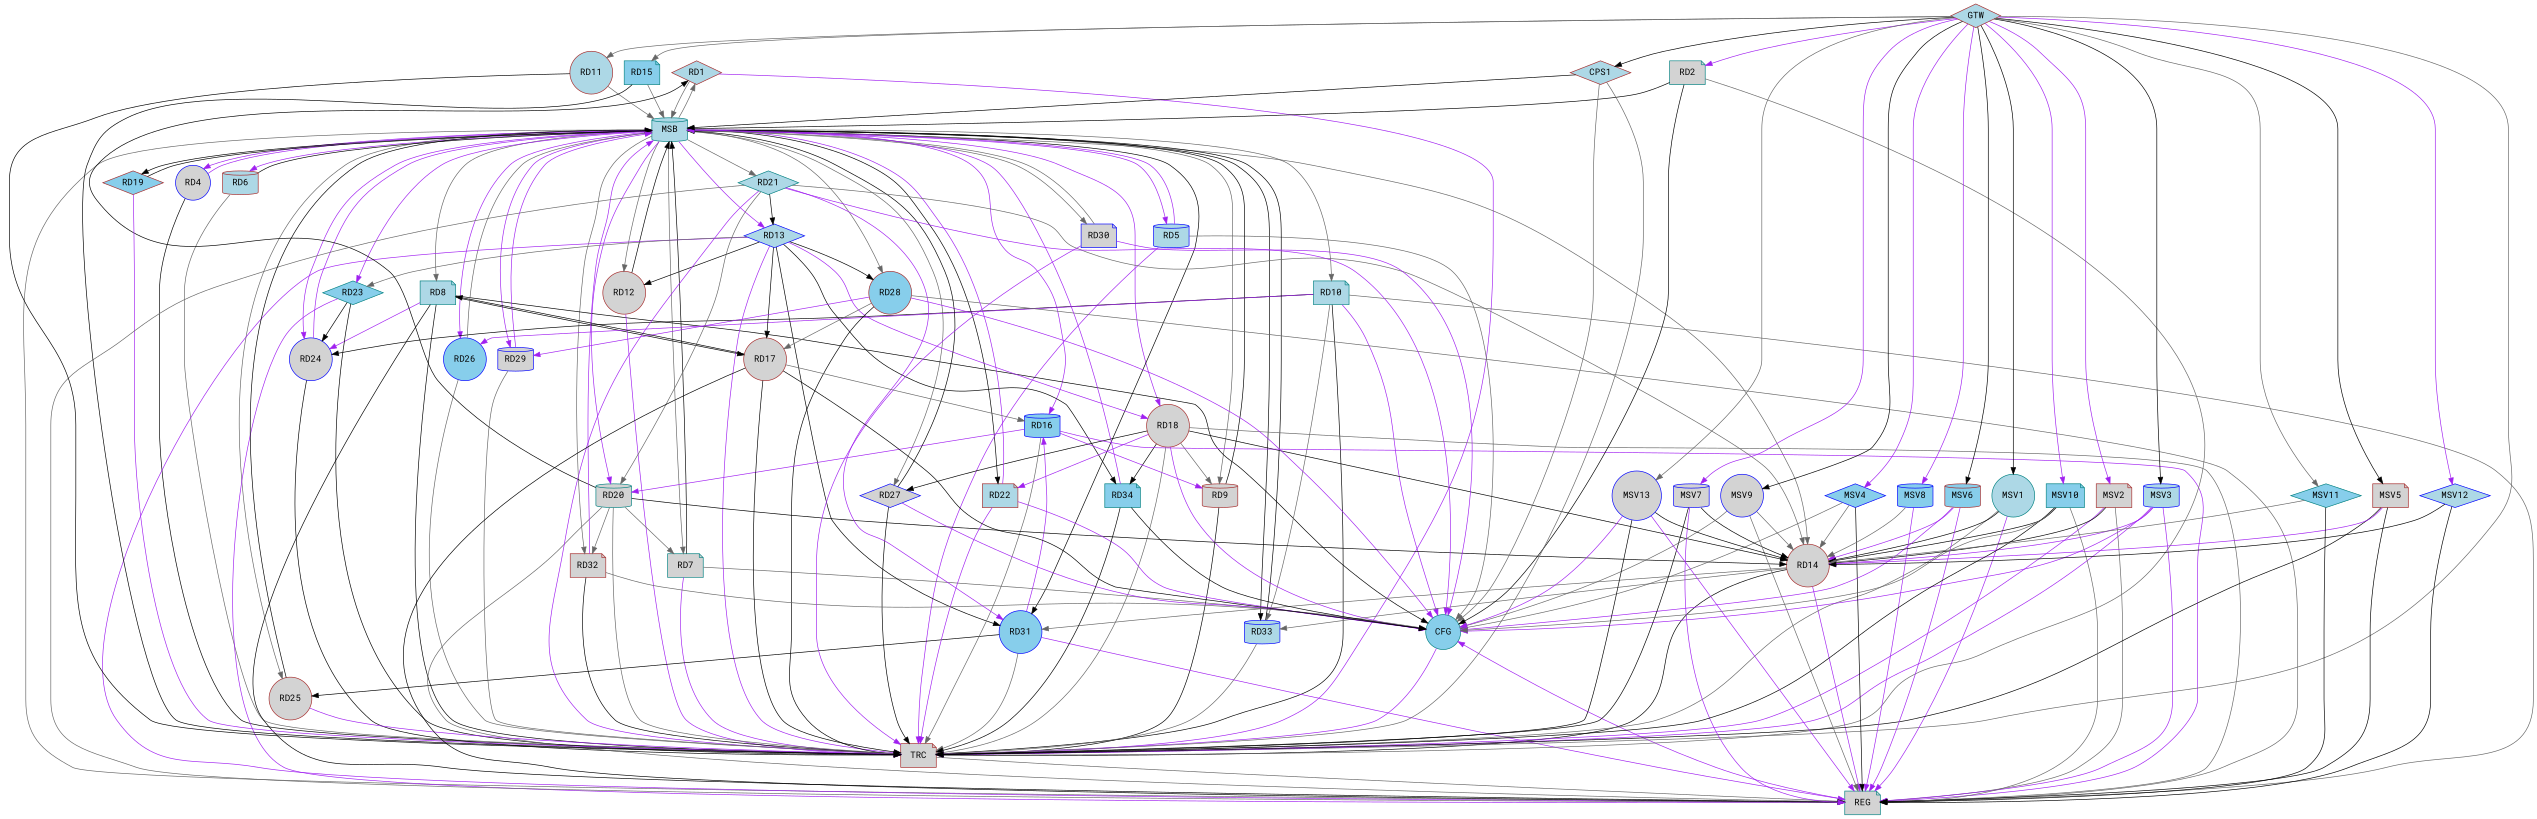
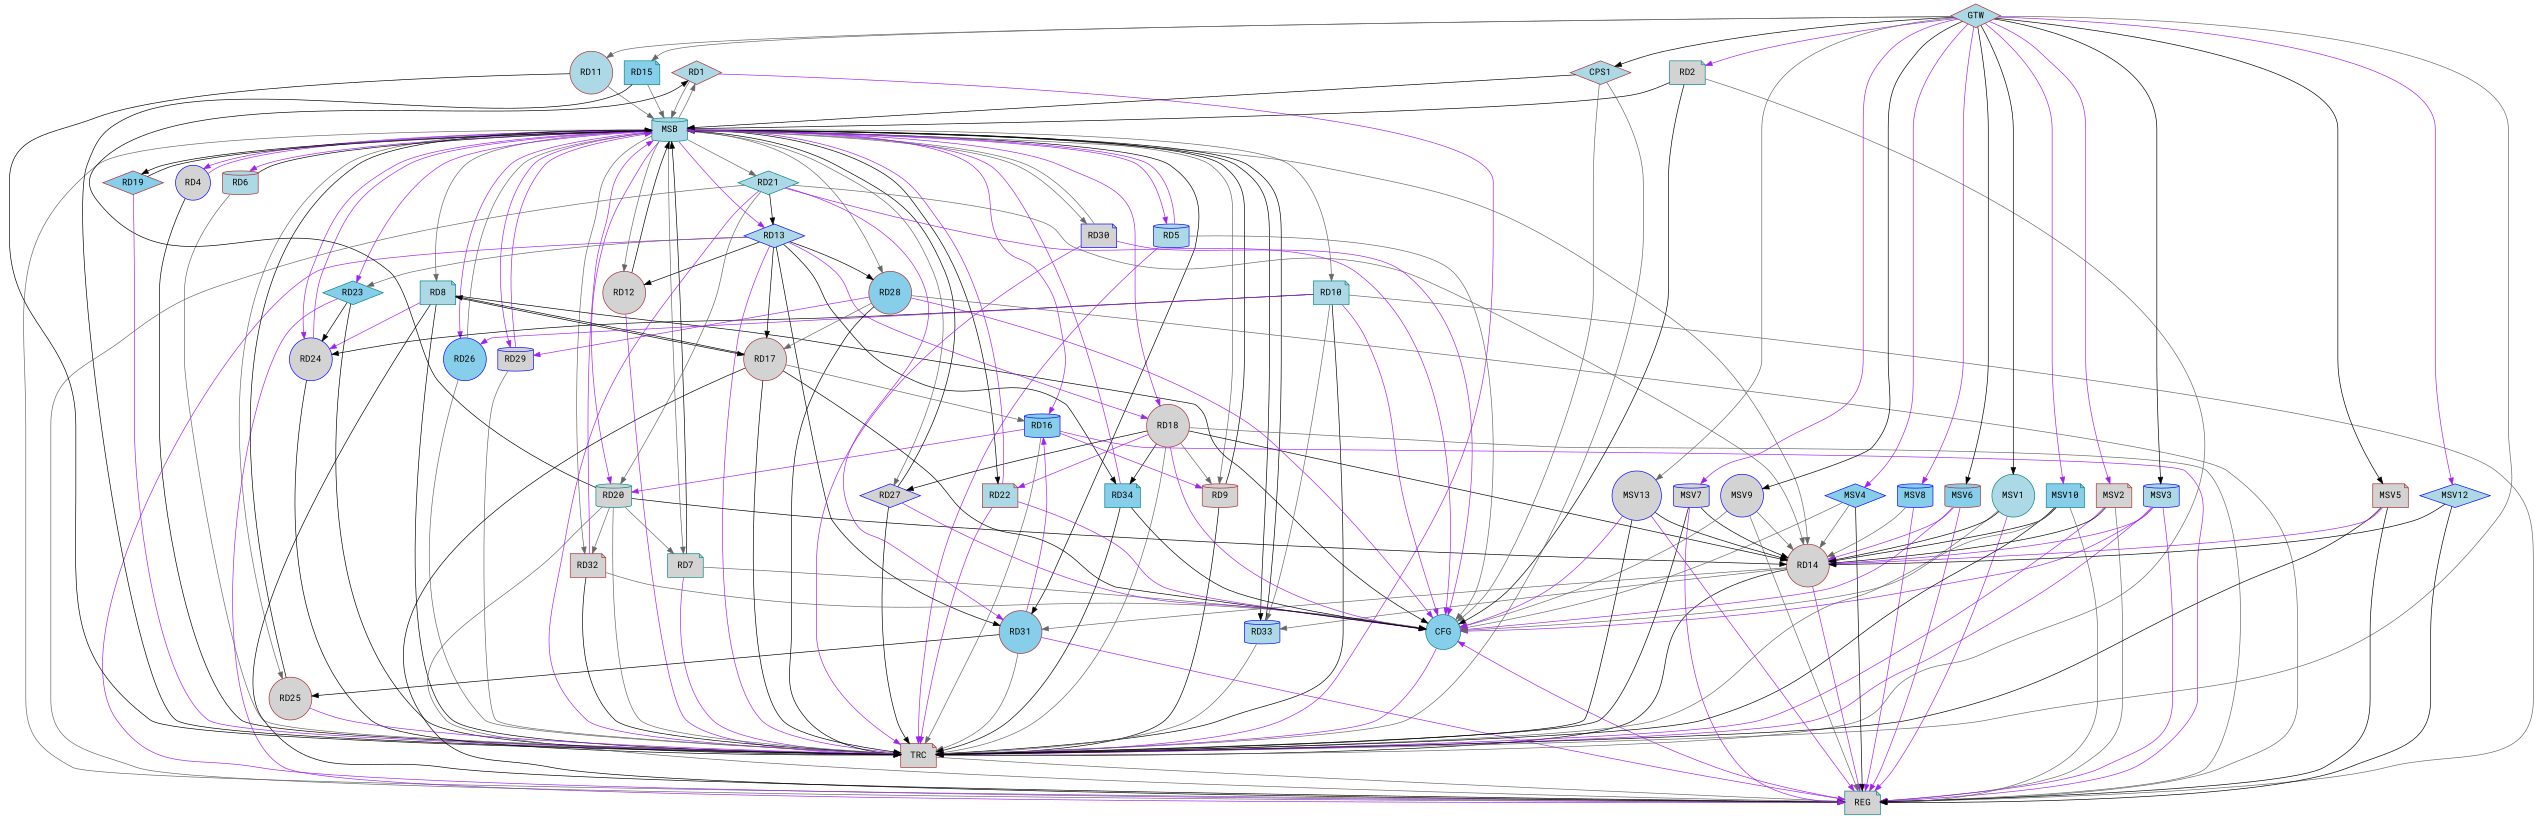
node "MSV11": removed
node "RD31": color blue -> brown
